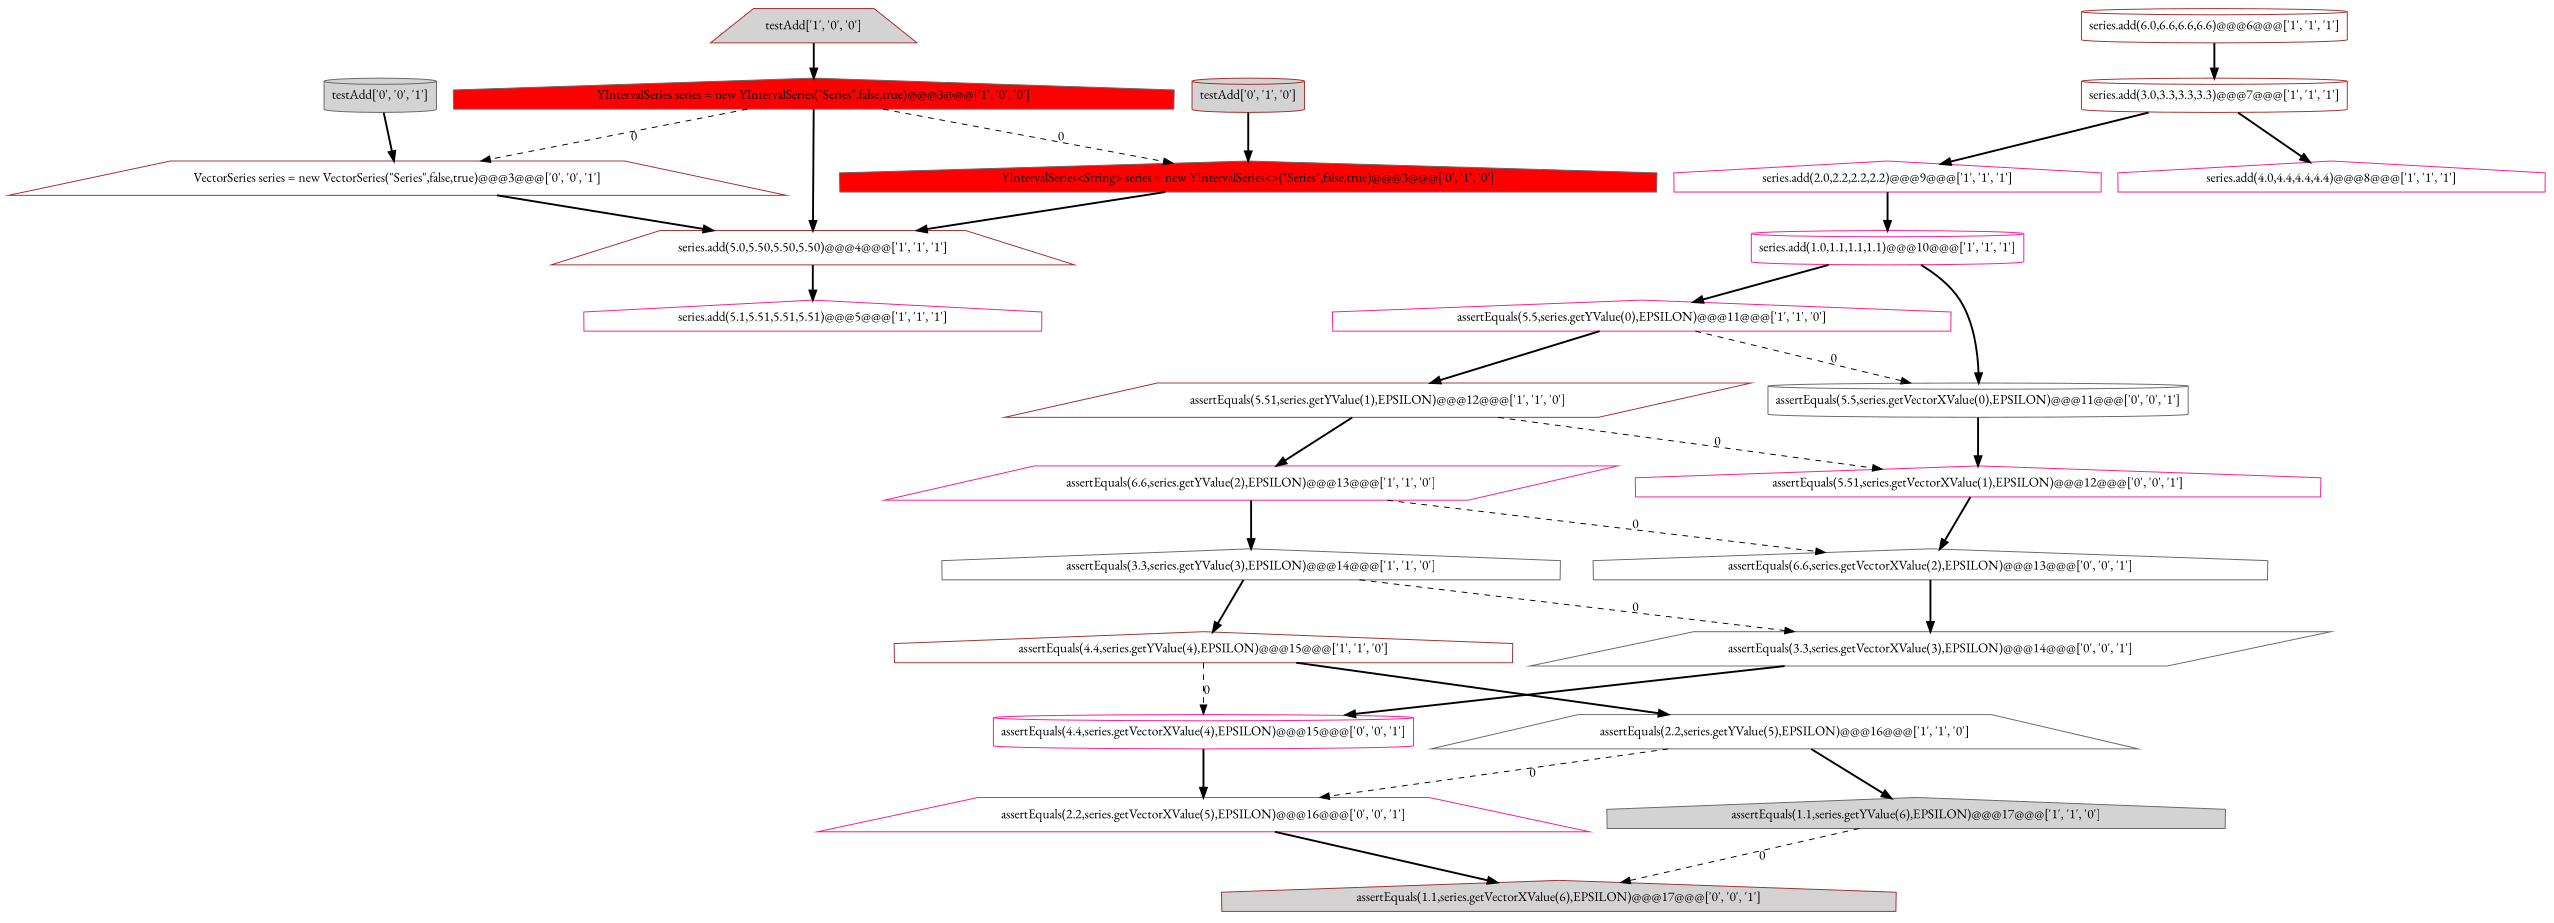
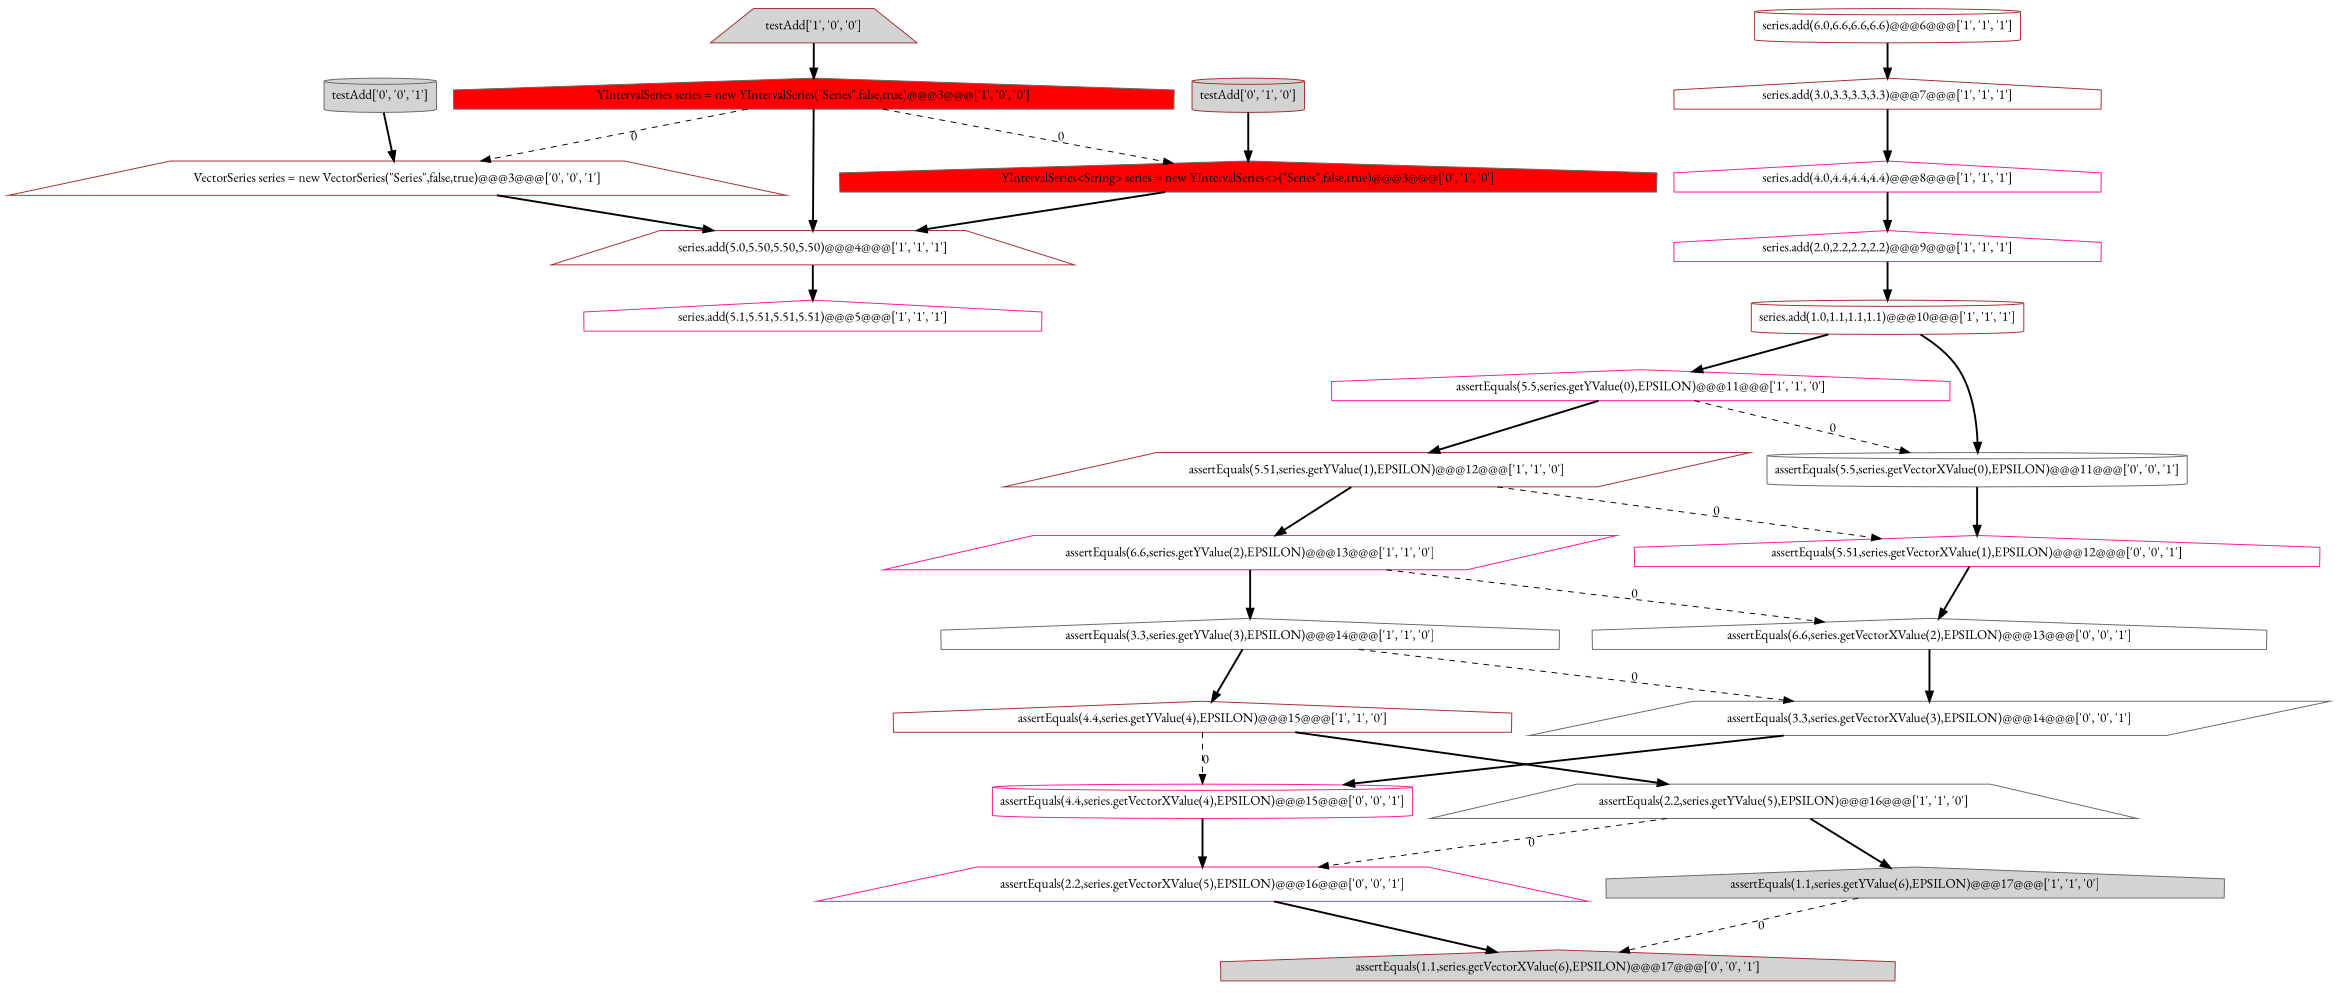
node "series.add(3.0,3.3,3.3,3.3)@@@7@@@['1', '1', '1']": shape cylinder -> house
edge "series.add(3.0,3.3,3.3,3.3)@@@7@@@['1', '1', '1']" -> "series.add(2.0,2.2,2.2,2.2)@@@9@@@['1', '1', '1']": now "series.add(4.0,4.4,4.4,4.4)@@@8@@@['1', '1', '1']" -> "series.add(2.0,2.2,2.2,2.2)@@@9@@@['1', '1', '1']"
node "series.add(1.0,1.1,1.1,1.1)@@@10@@@['1', '1', '1']": color deeppink -> brown
